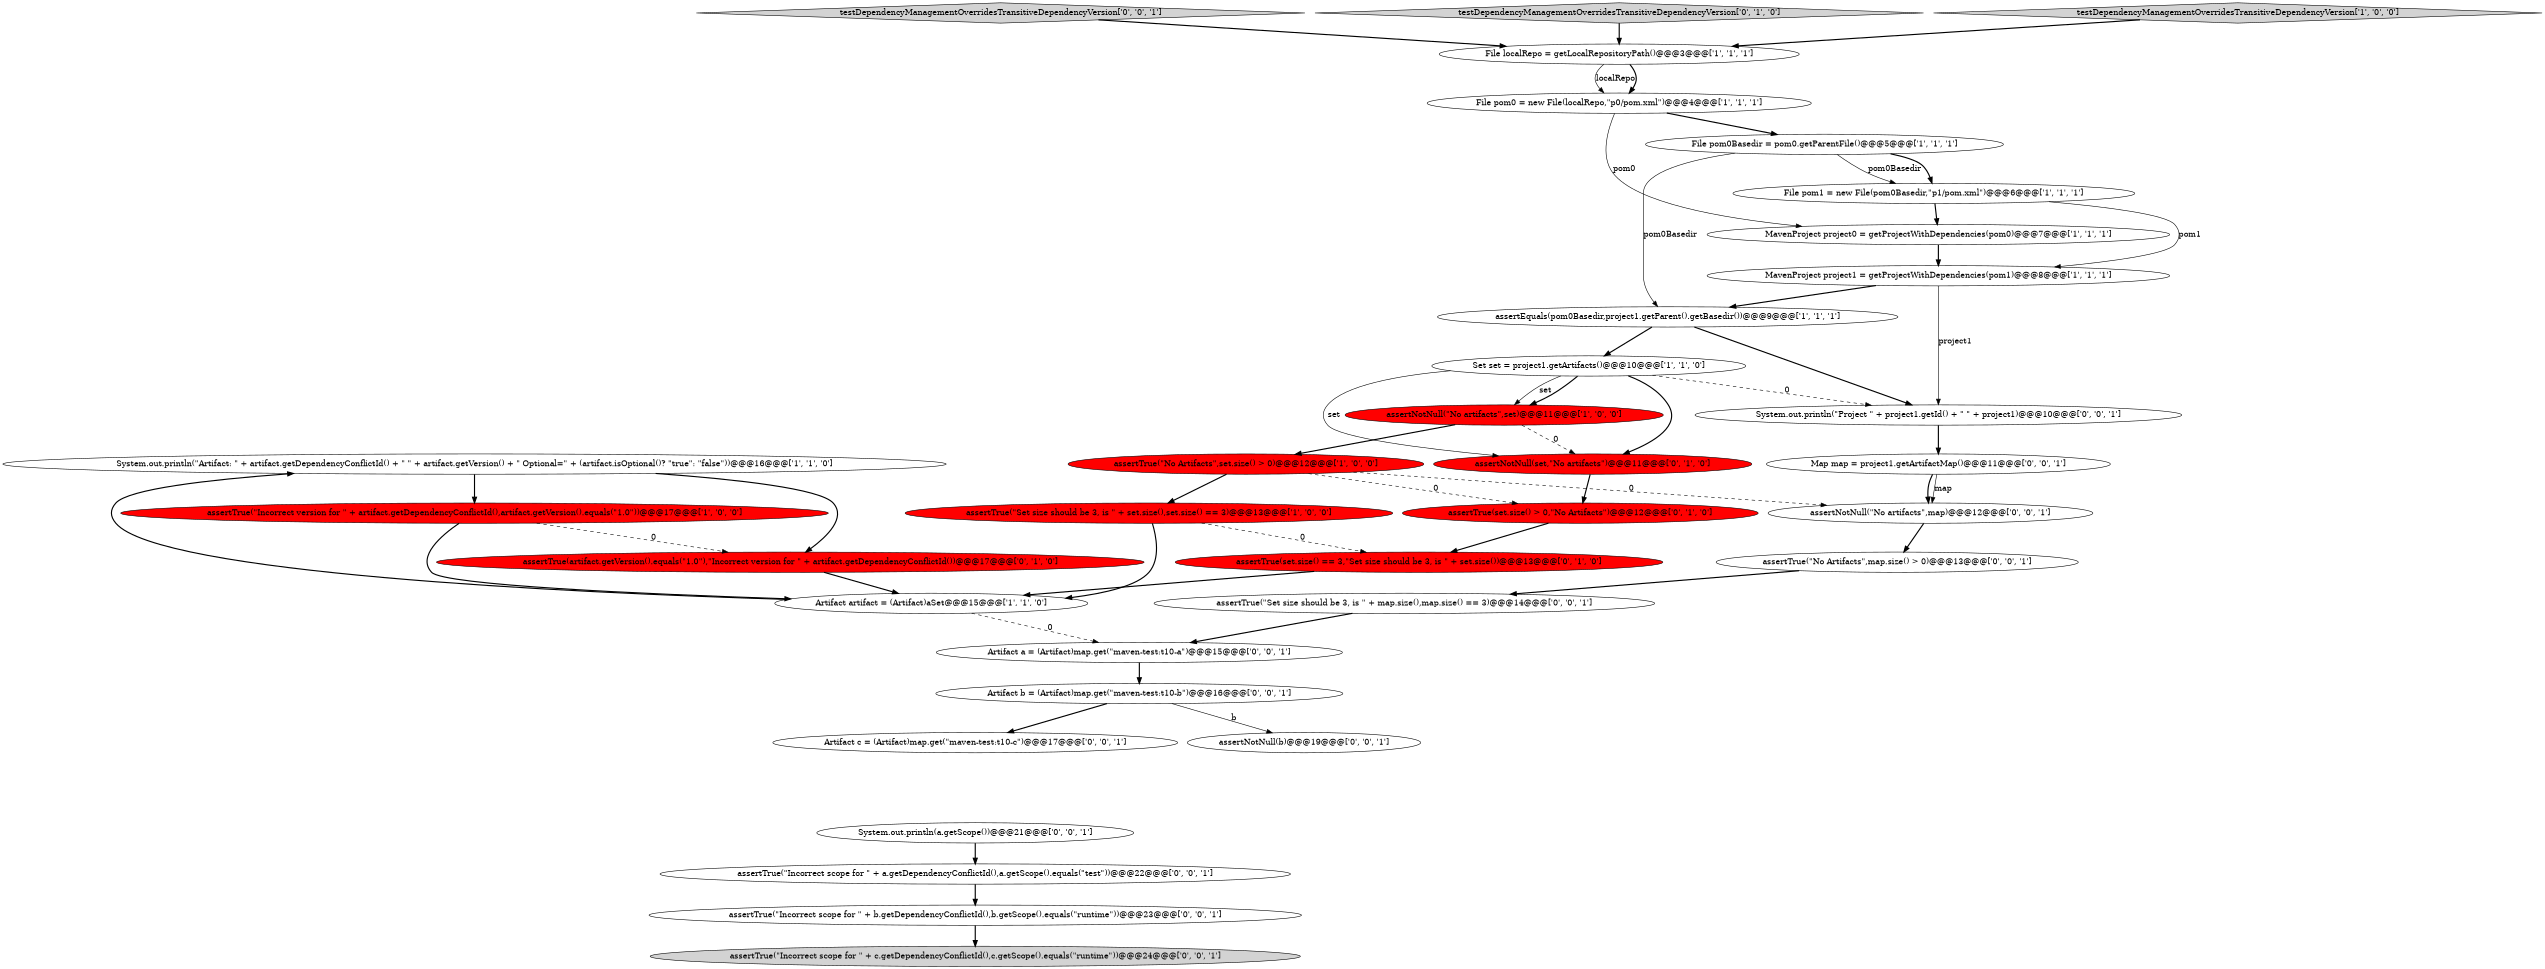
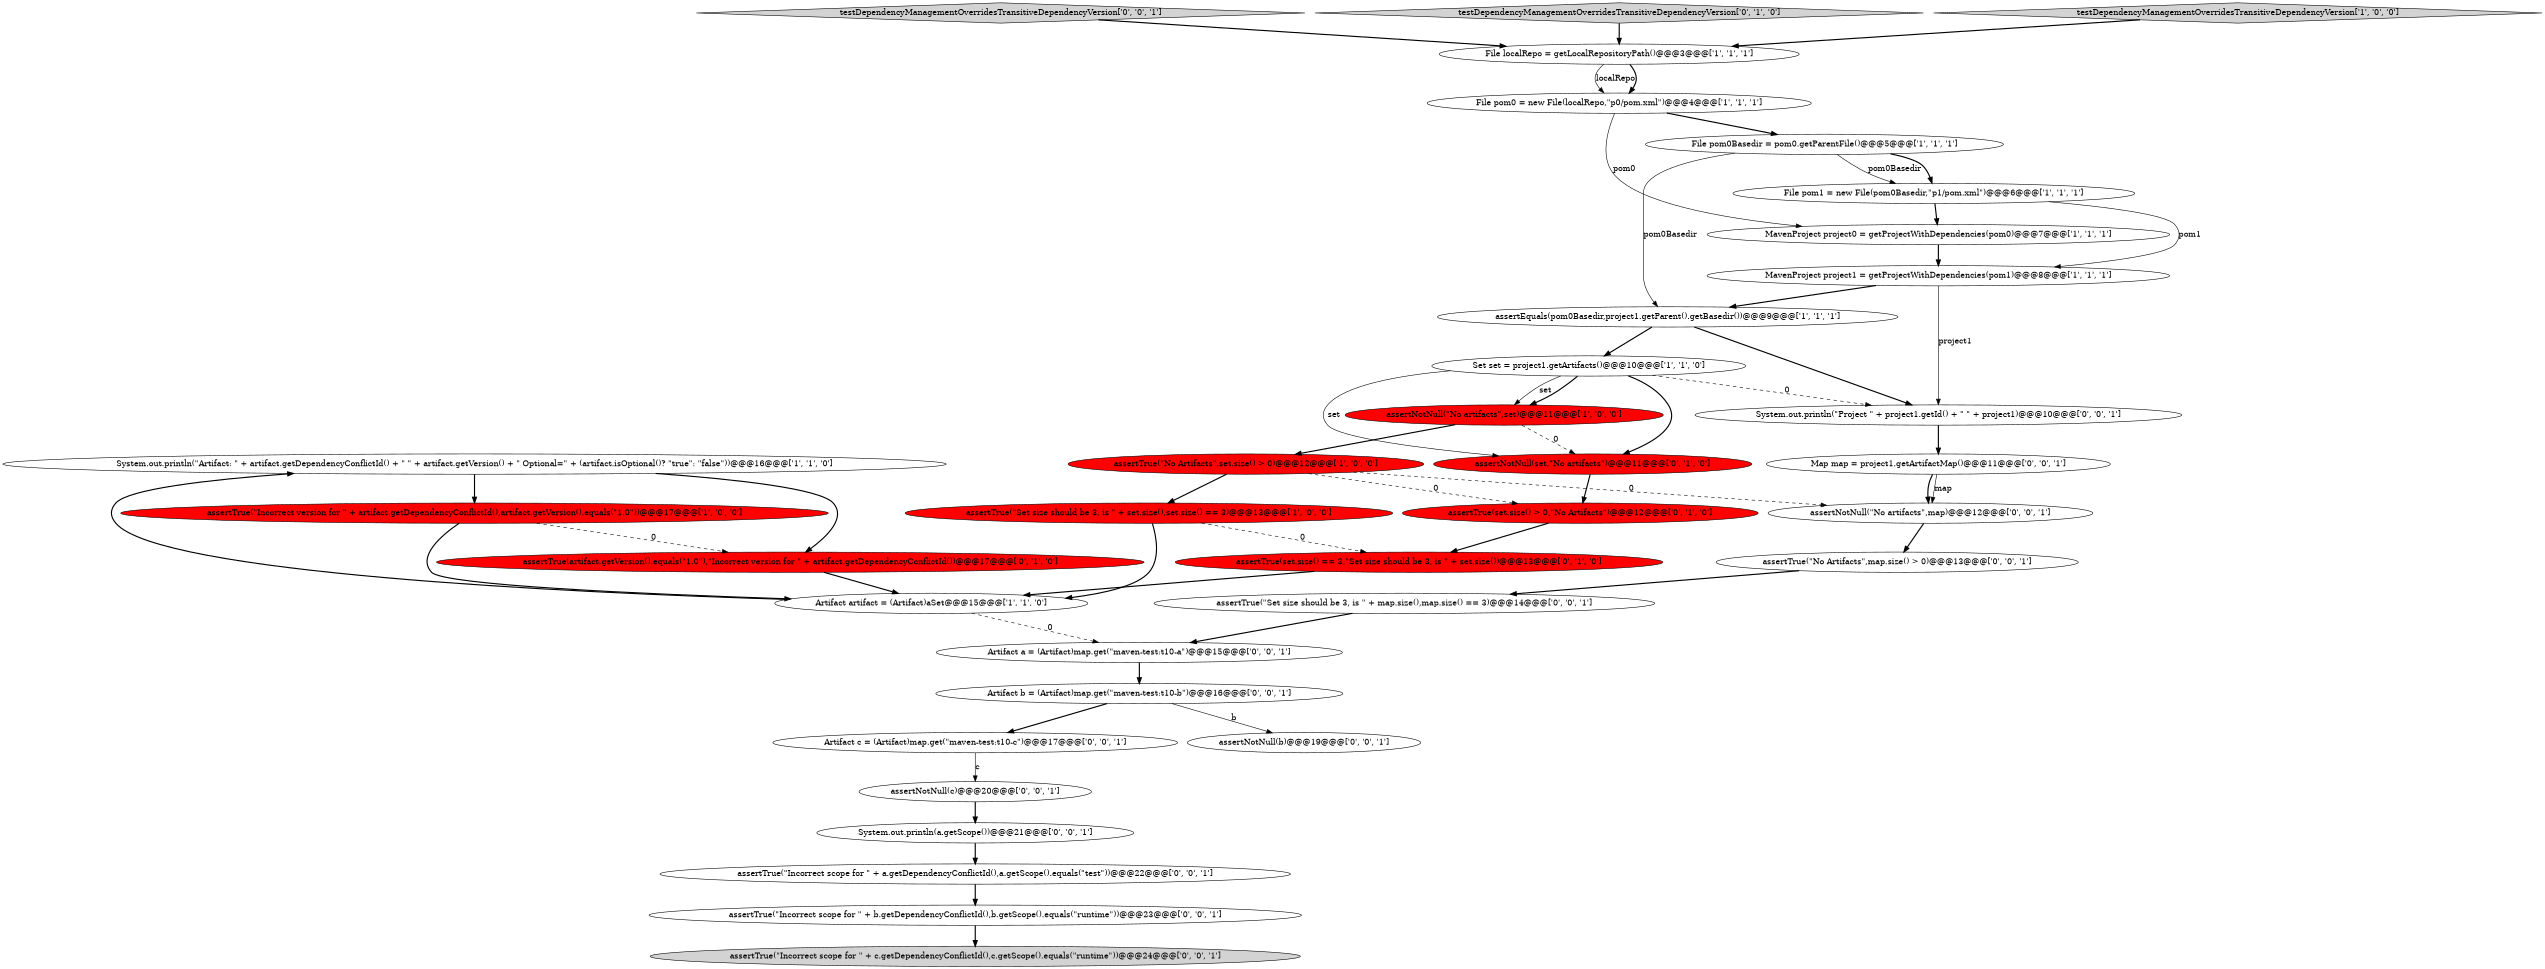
node "assertNotNull(c)@@@20@@@['0', '0', '1']": added
